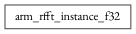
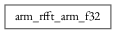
node "arm_rfft_instance_f32": label "arm_rfft_instance_f32" -> "arm_rfft_arm_f32"
